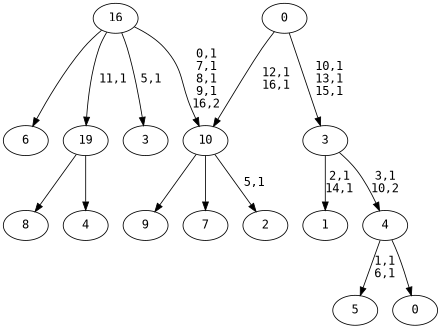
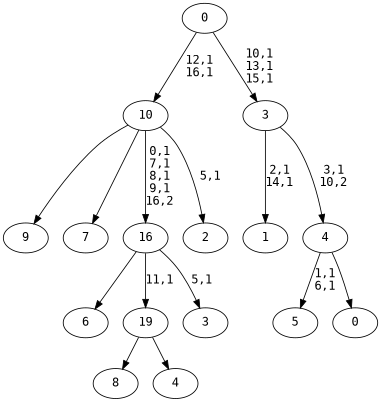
edge "16" -> "10": reversed
